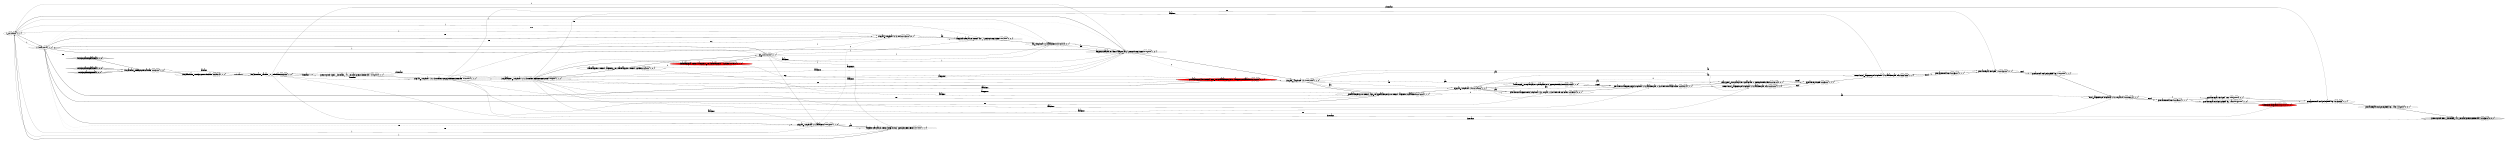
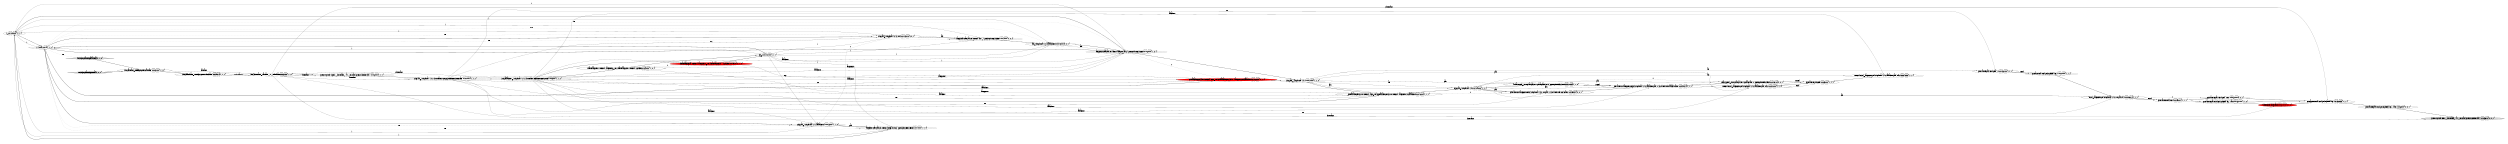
node "testSingleUpdateUsingFallbackPath['1', '0', '0']": removed
node "Assert.assertNotNull(record)@@@25@@@['1', '1', '1']": removed
